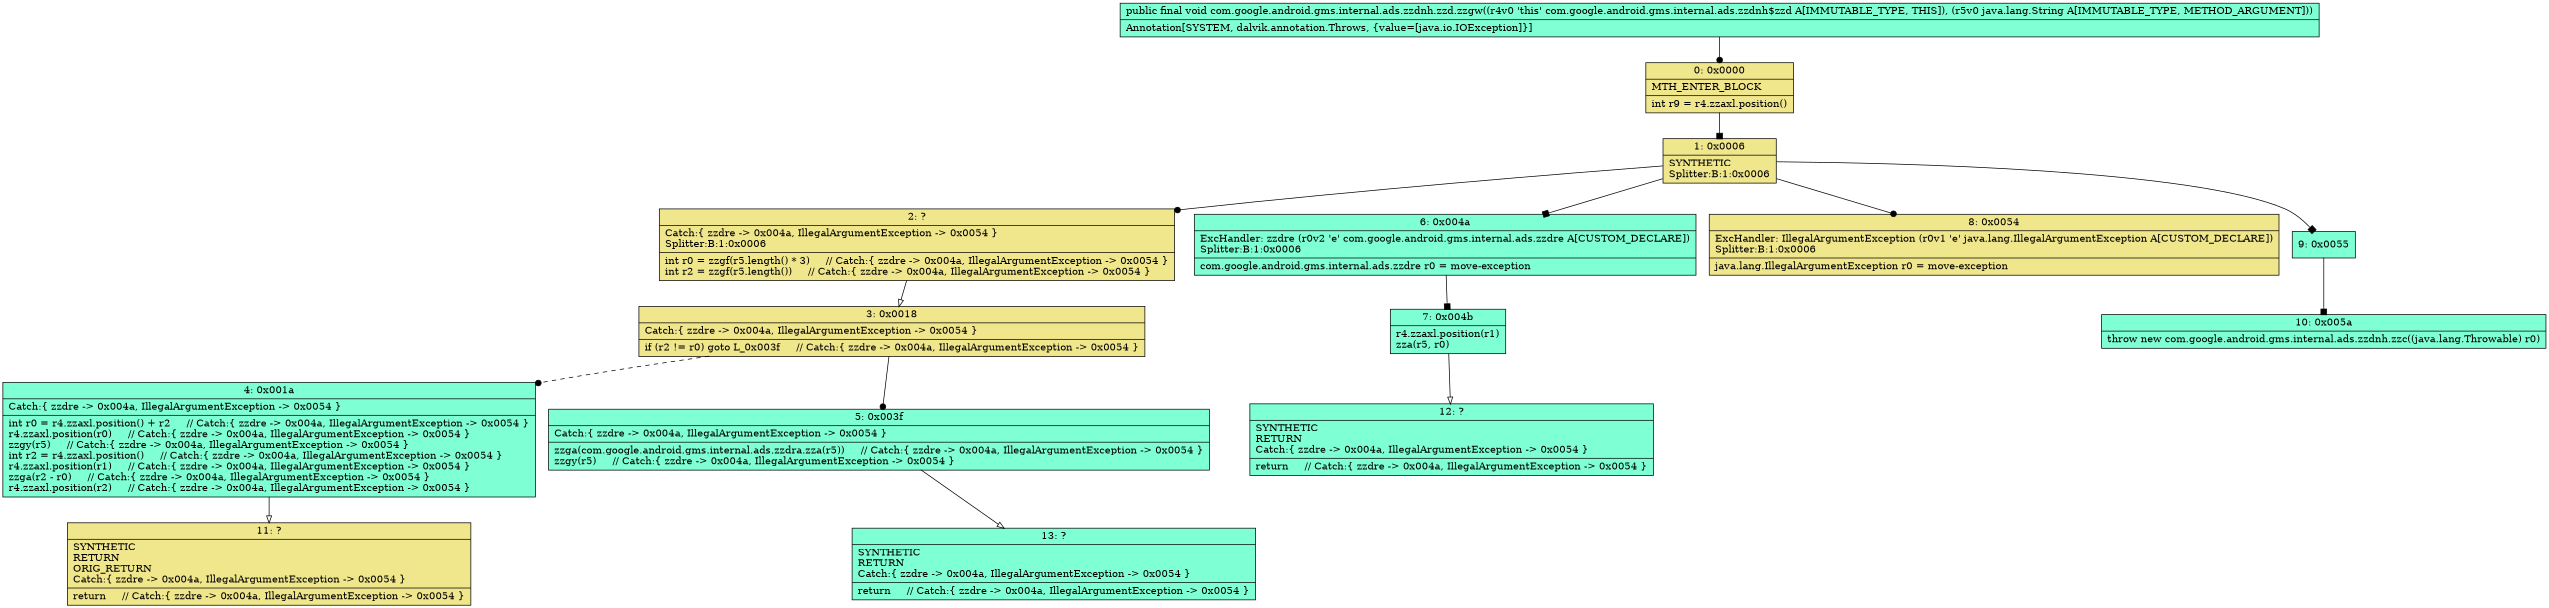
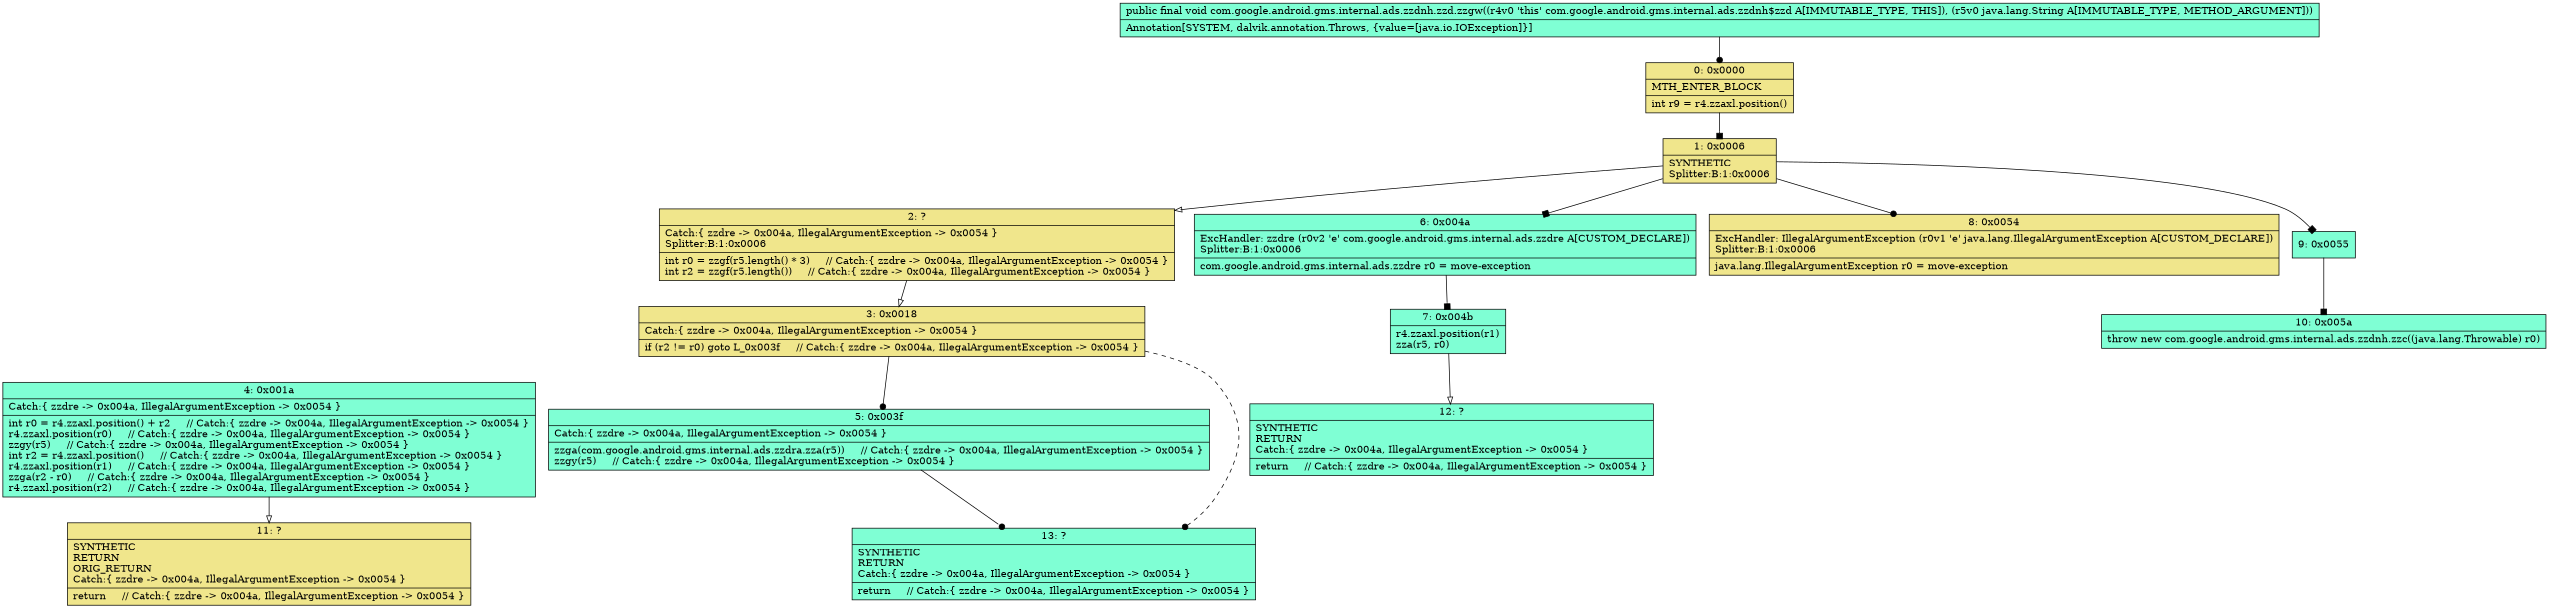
edge "1: 0x0006" -> "2: ?": arrowhead dot -> onormal
edge "3: 0x0018" -> "4: 0x001a": now "3: 0x0018" -> "13: ?"
edge "5: 0x003f" -> "13: ?": arrowhead onormal -> dot
